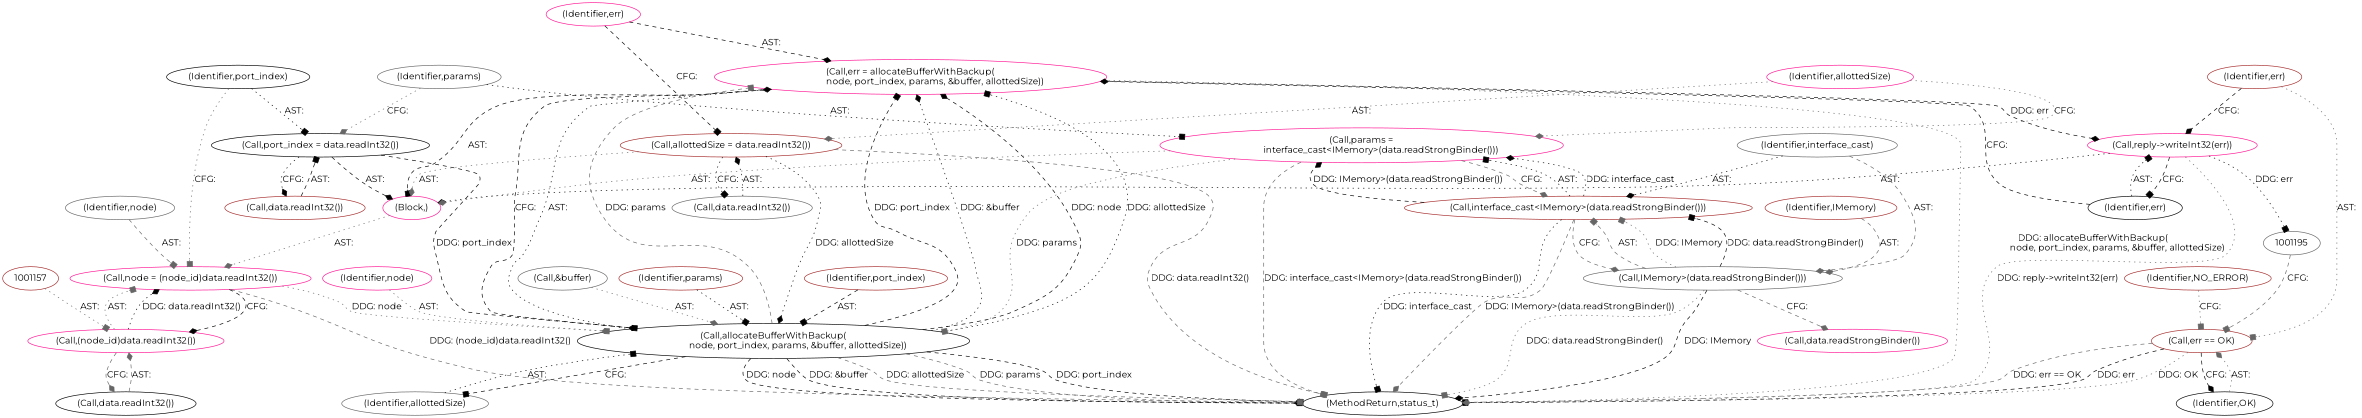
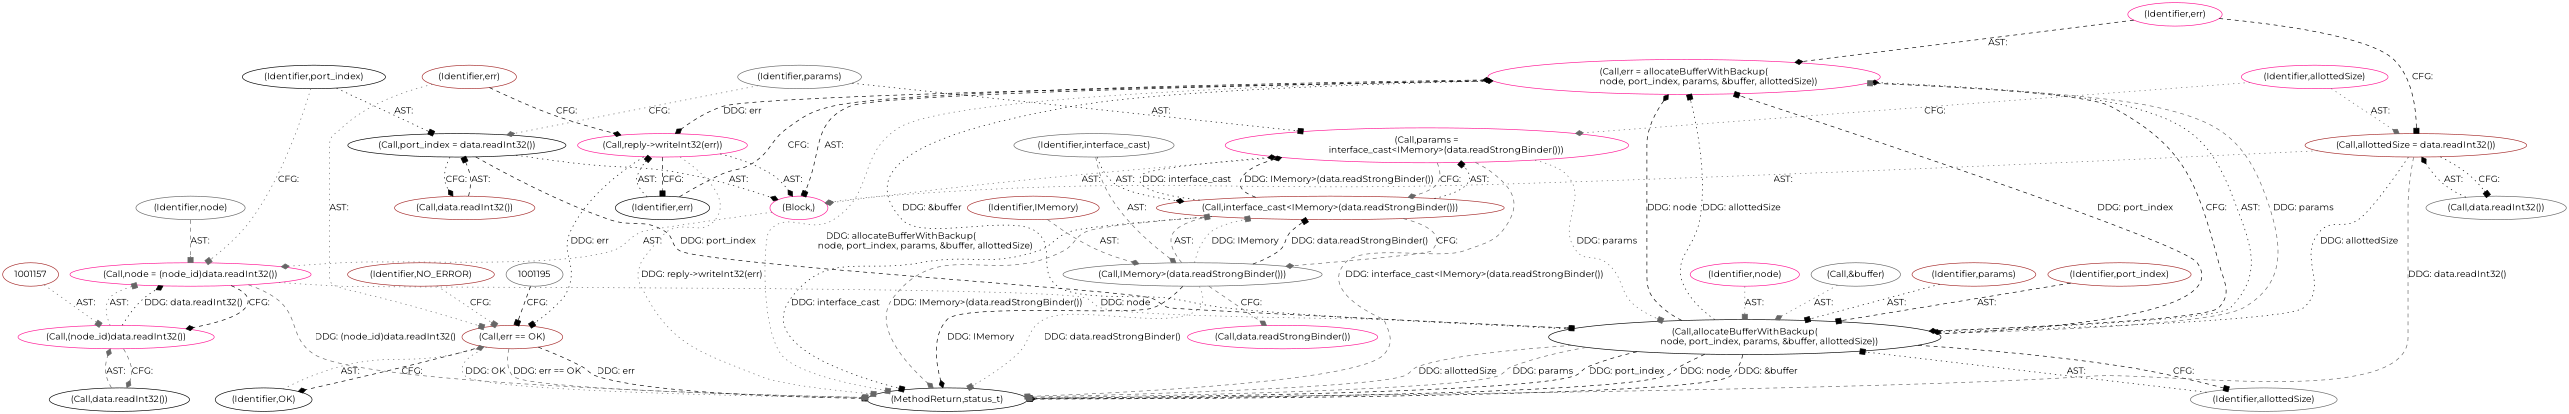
edge "(Call,port_index = data.readInt32())" -> "(Block,)": style dashed -> dotted
edge "(Call,reply->writeInt32(err))" -> "1001195": now "(Call,reply->writeInt32(err))" -> "(Call,err == OK)"
edge "1001195" -> "(Call,err == OK)": color gray40 -> black
